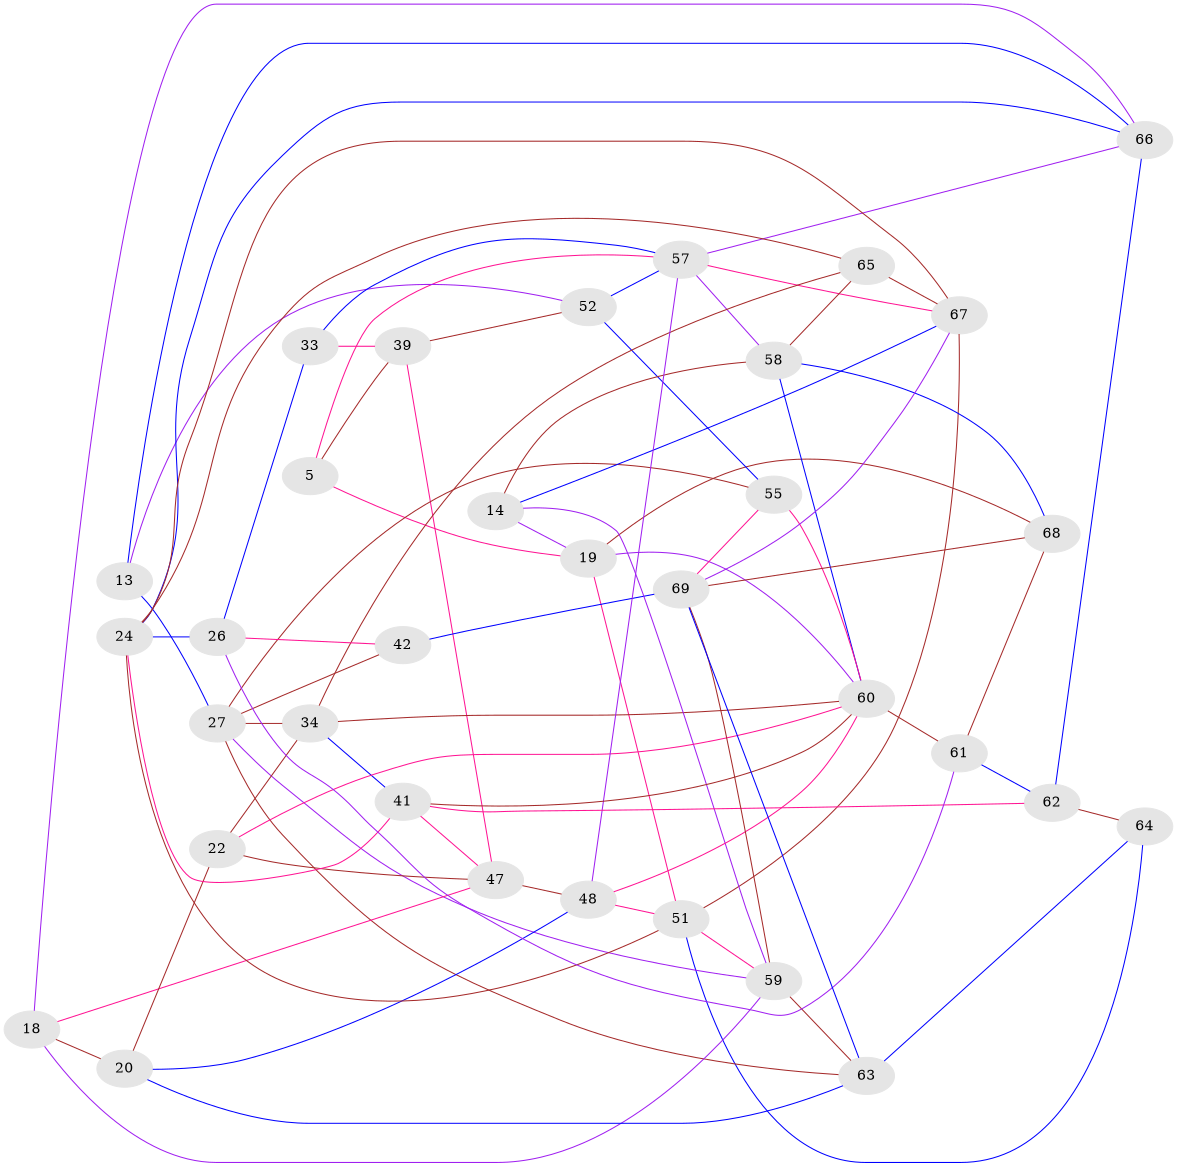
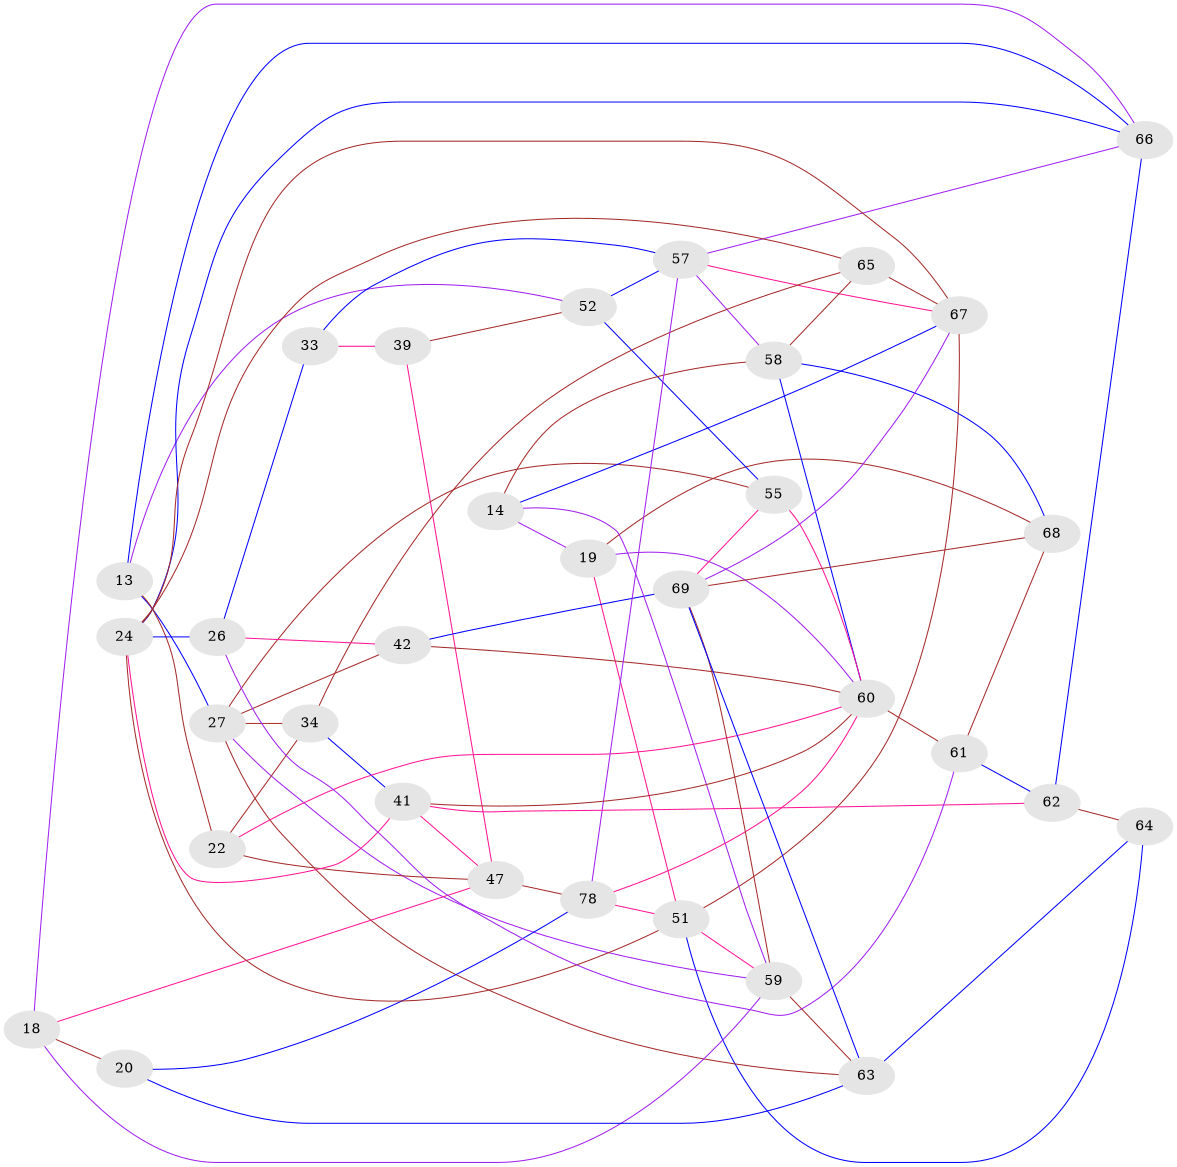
node "5": removed
edge "60" -- "34": now "60" -- "42"
node "48": label "48" -> "78"
edge "22" -- "20": now "22" -- "13"
